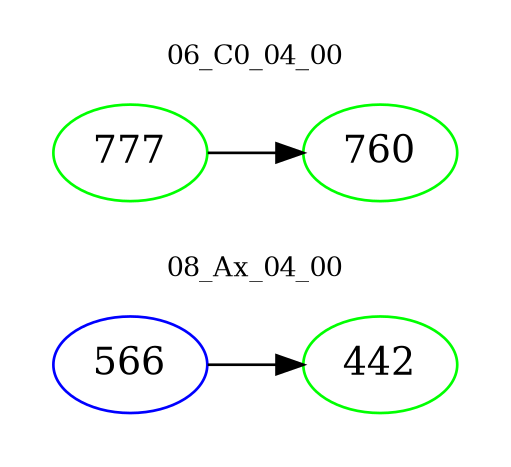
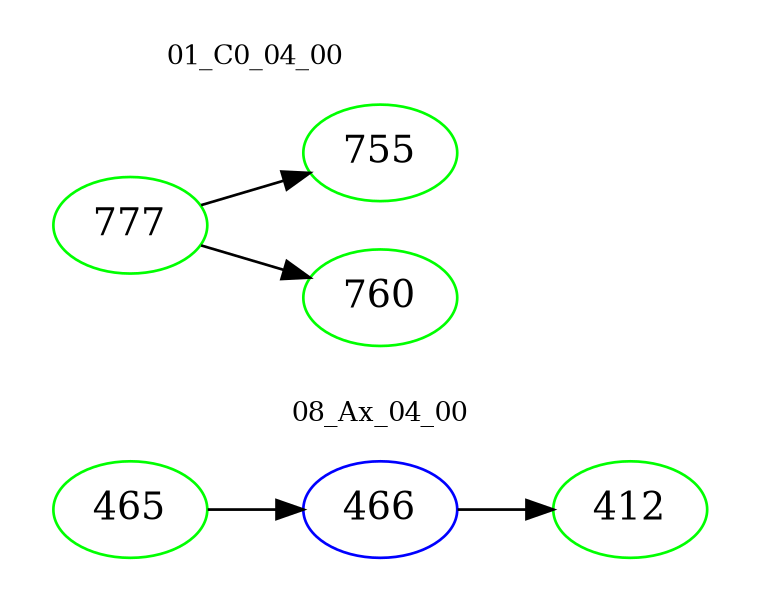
cluster "06_C0_04_00": label "06_C0_04_00" -> "01_C0_04_00"
node "755": added
node "566": label "566" -> "466"
node "442": label "442" -> "412"
node "465": added
